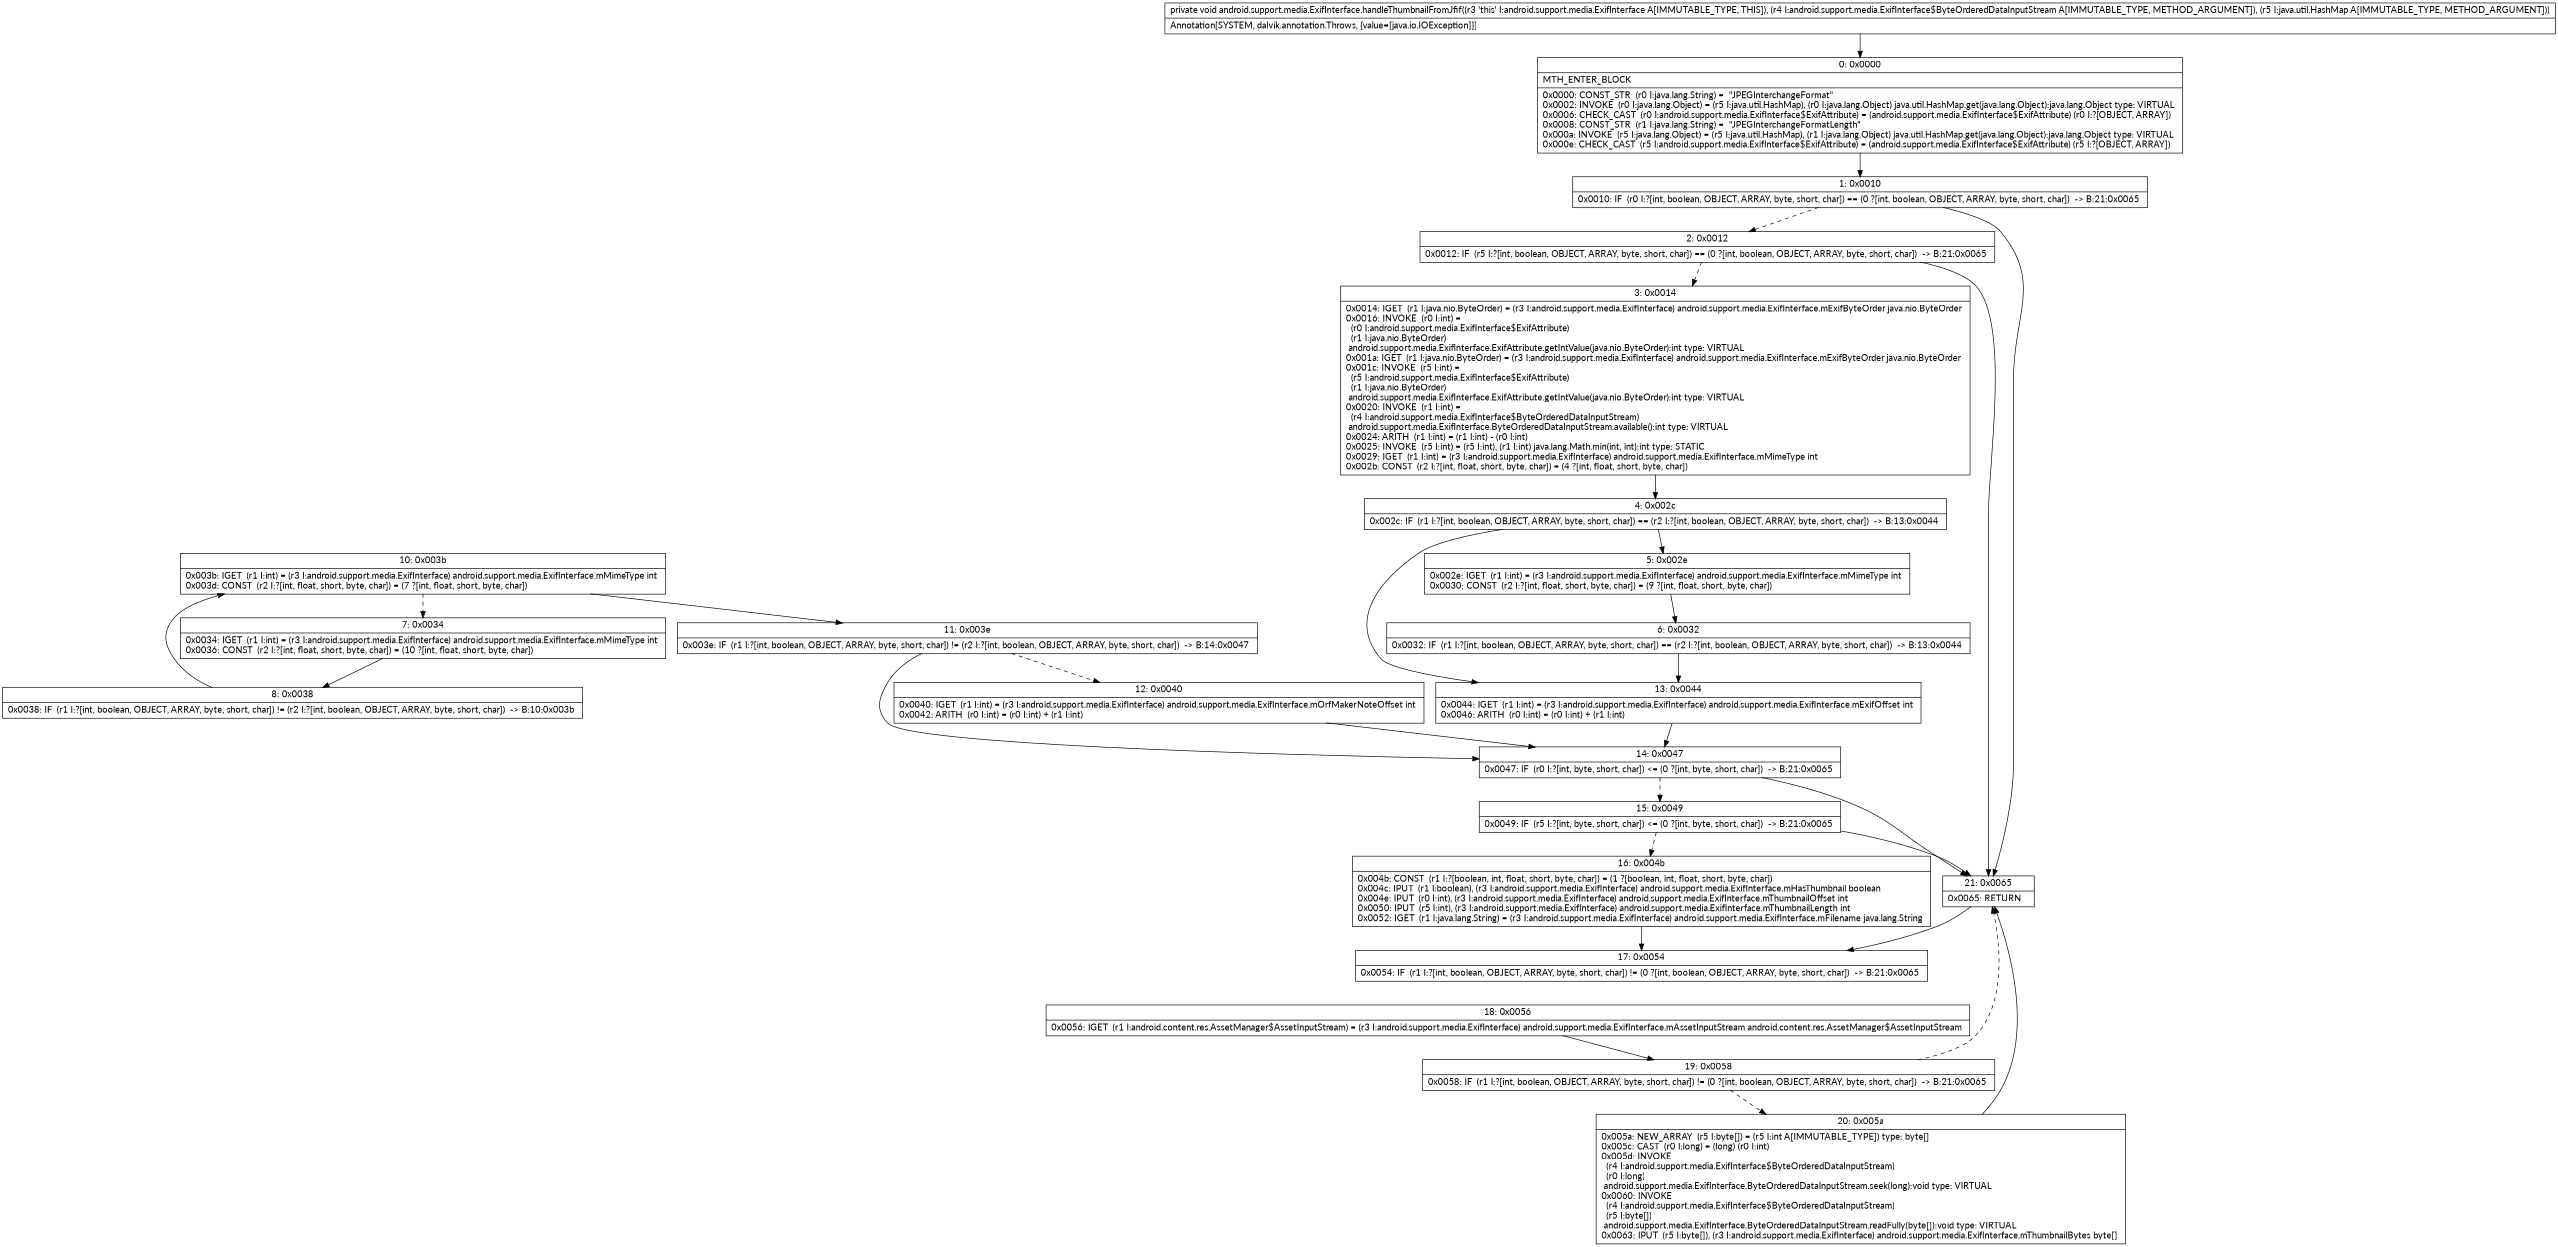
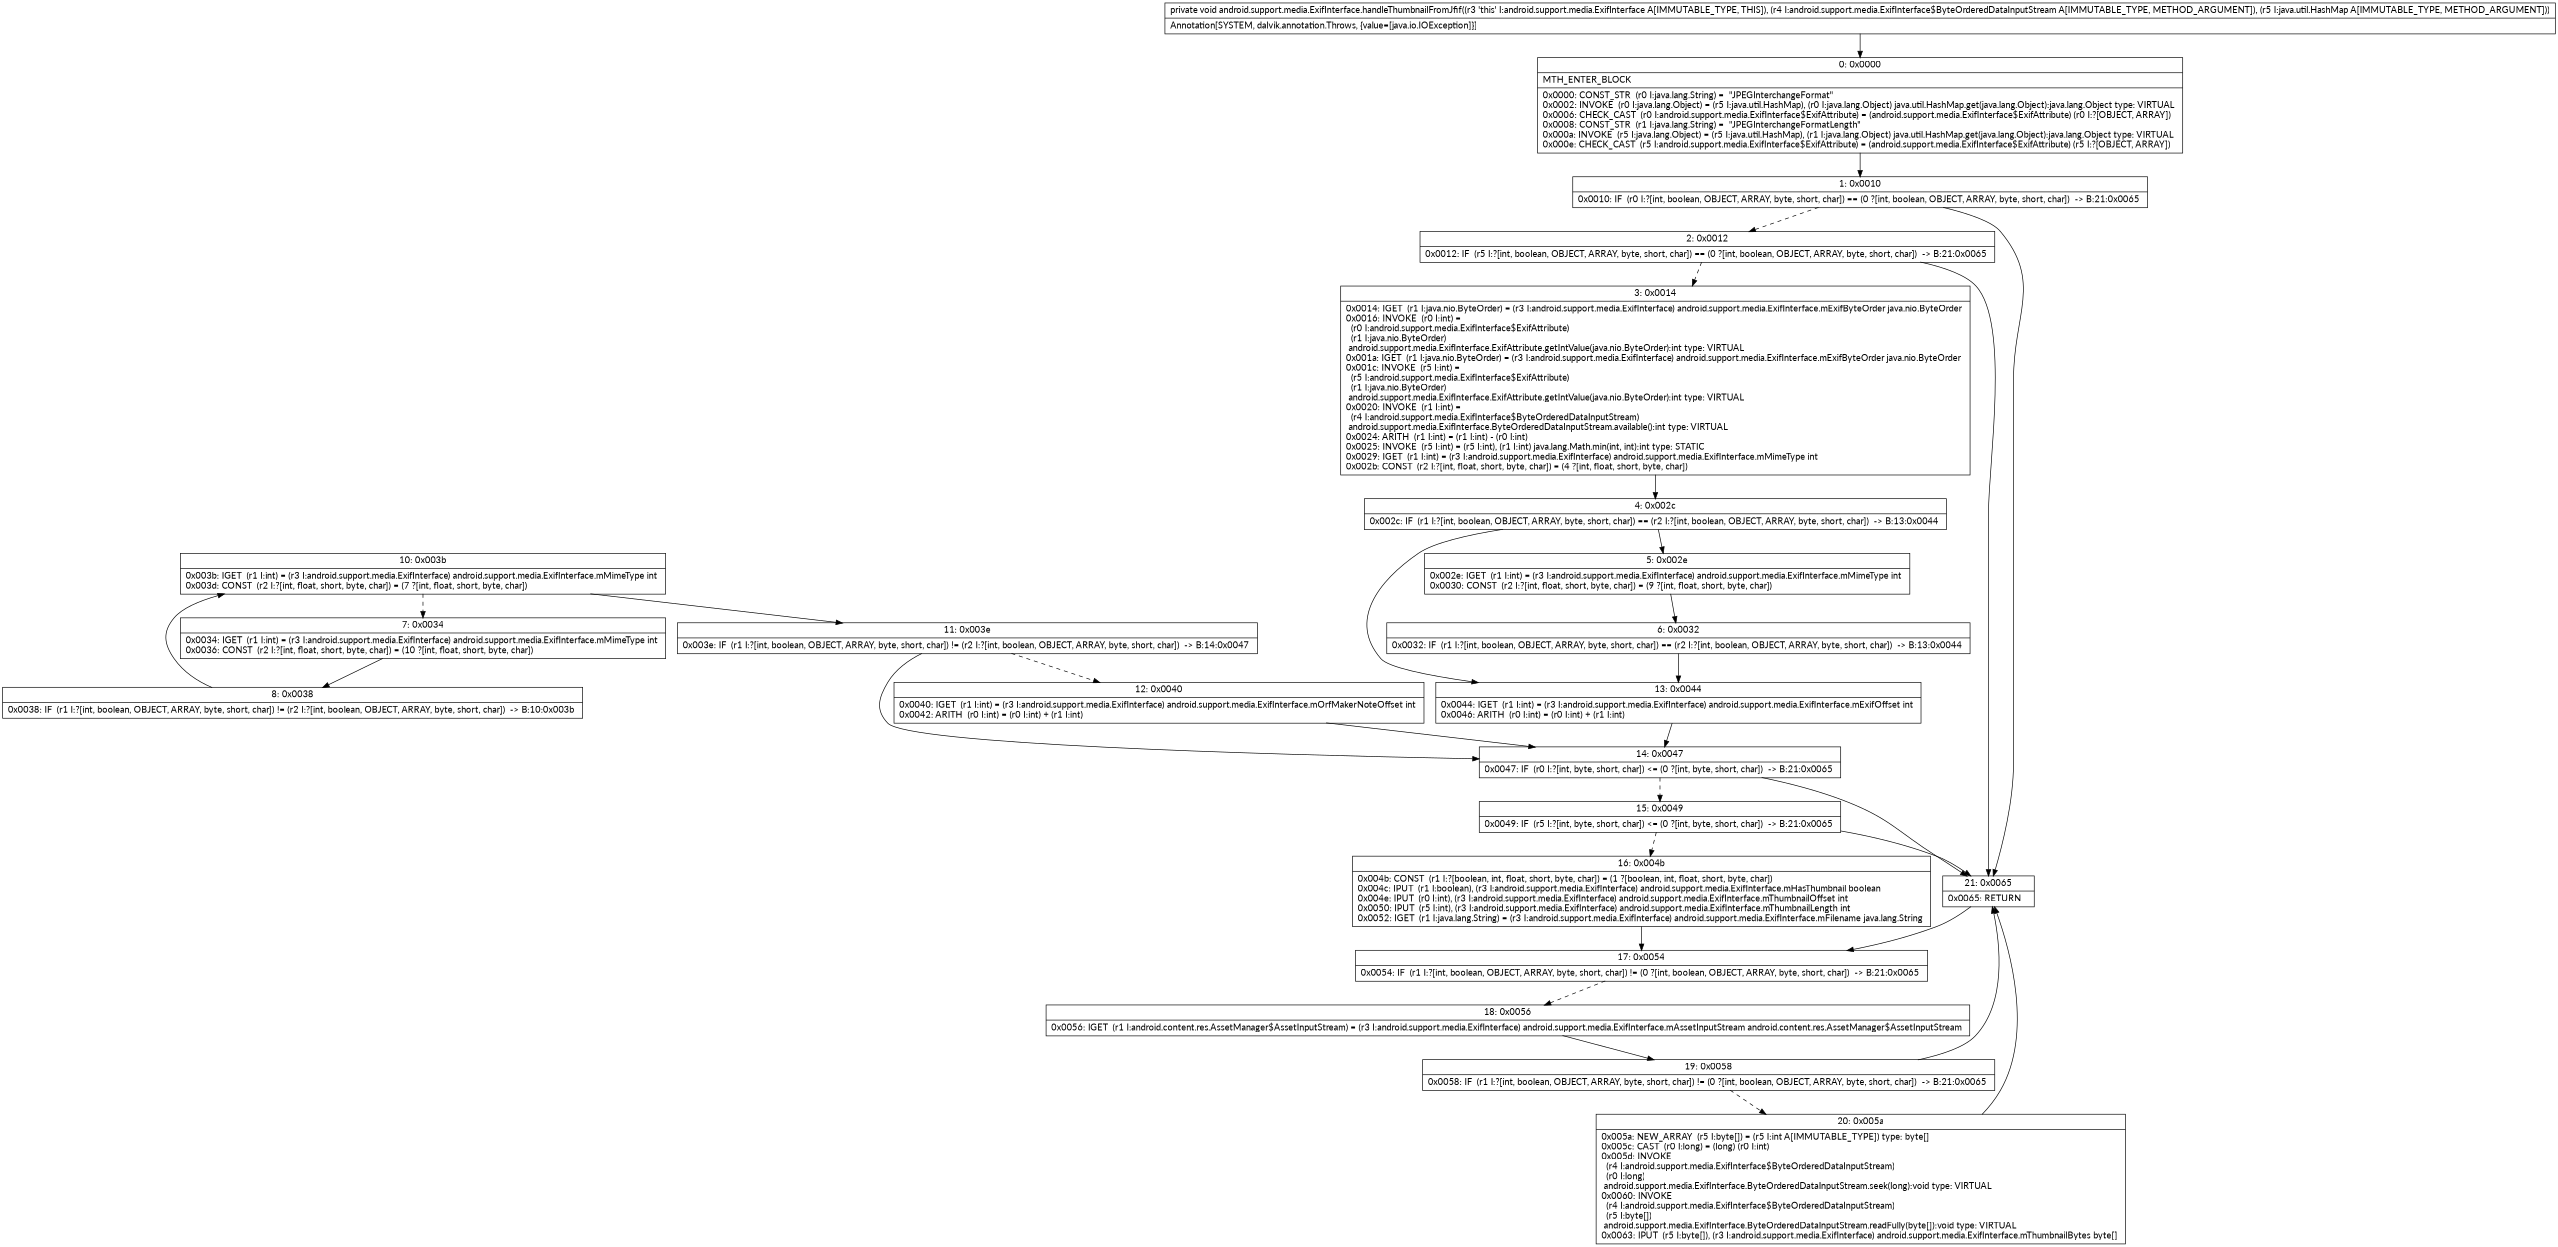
edge "17: 0x0054" -> "18: 0x0056": added
edge "19: 0x0058" -> "21: 0x0065": style dashed -> solid
